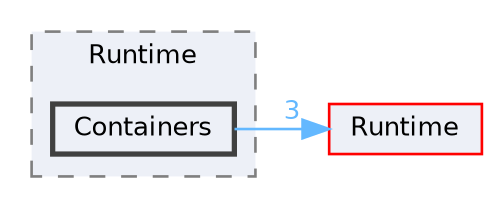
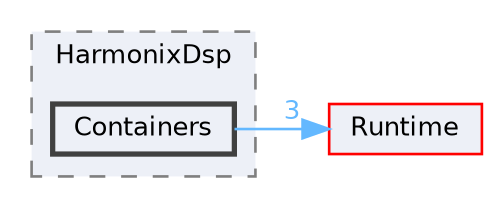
cluster "Runtime": label "Runtime" -> "HarmonixDsp"
